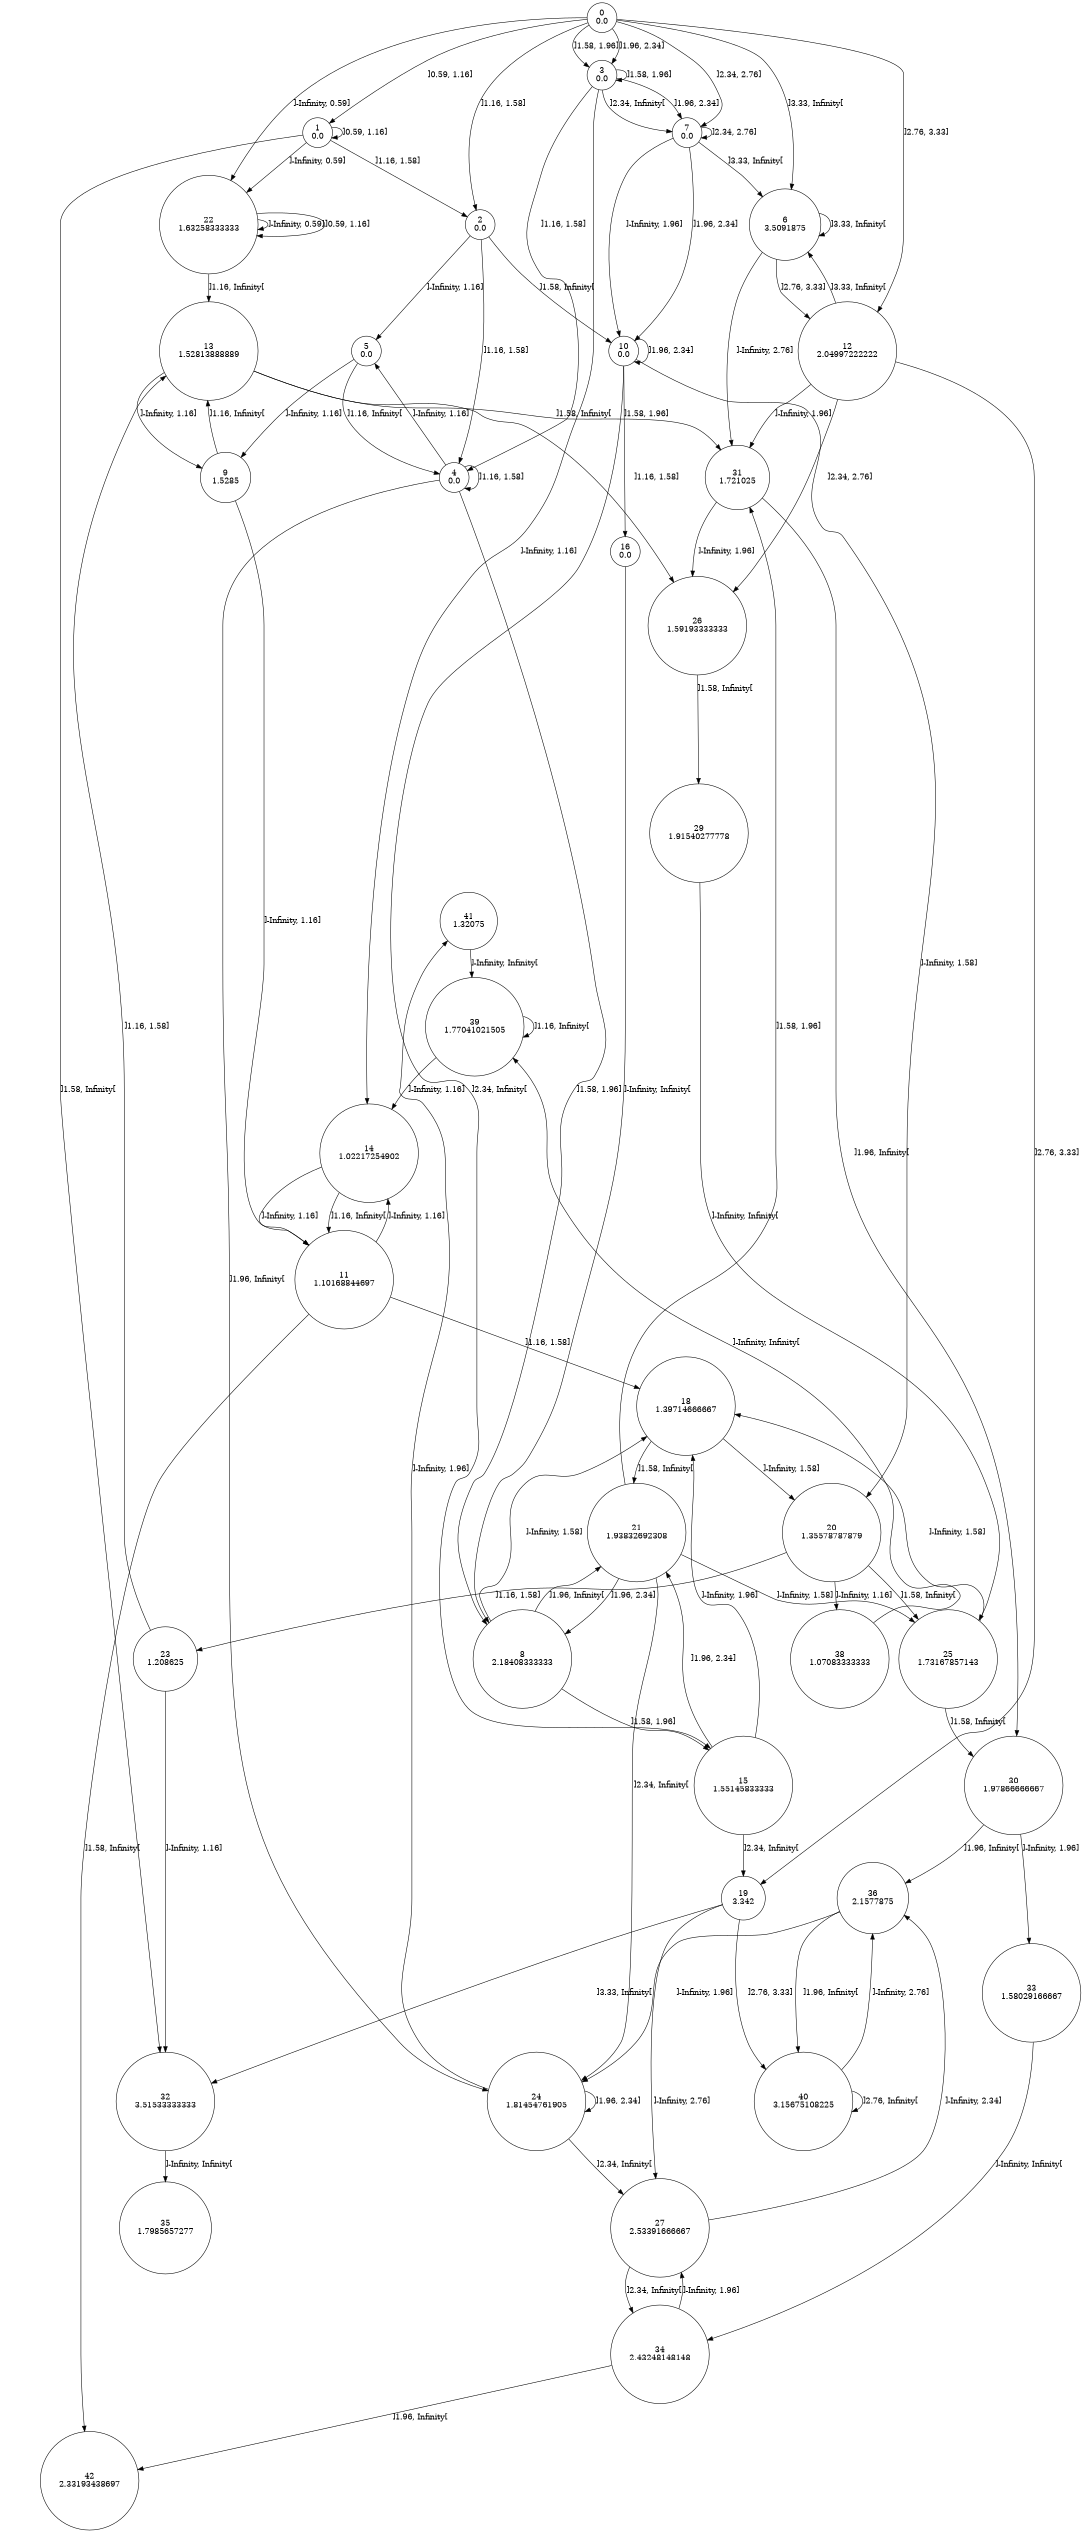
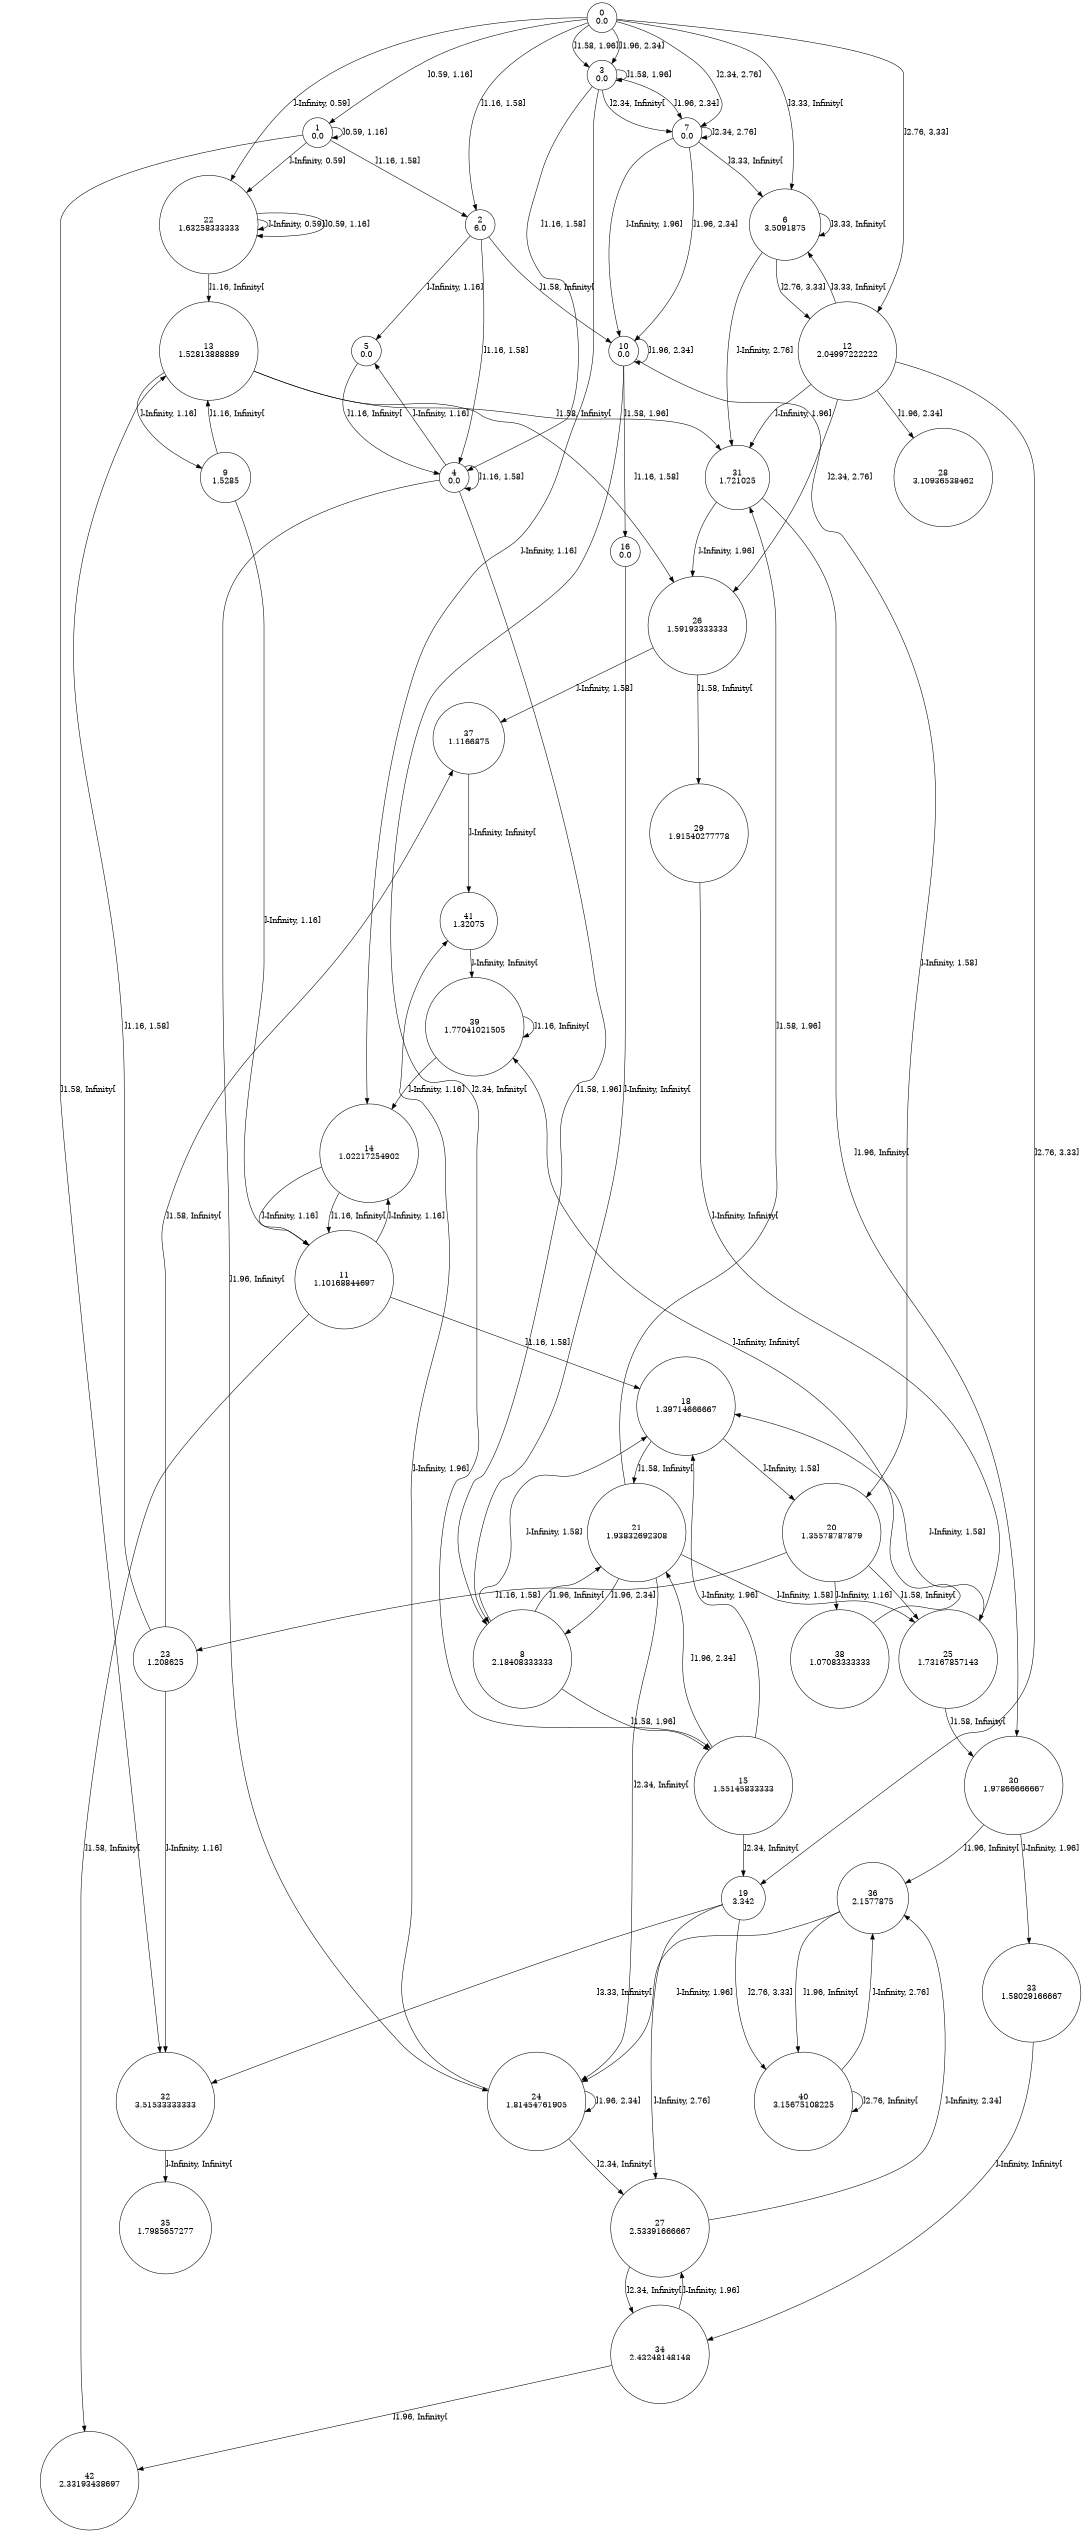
node "2 0.0": label "2 0.0" -> "2 6.0"
edge "5 0.0" -> "9 1.5285": removed, label "]-Infinity, 1.16]"
node "28 3.10936538462": added
node "37 1.1166875": added
